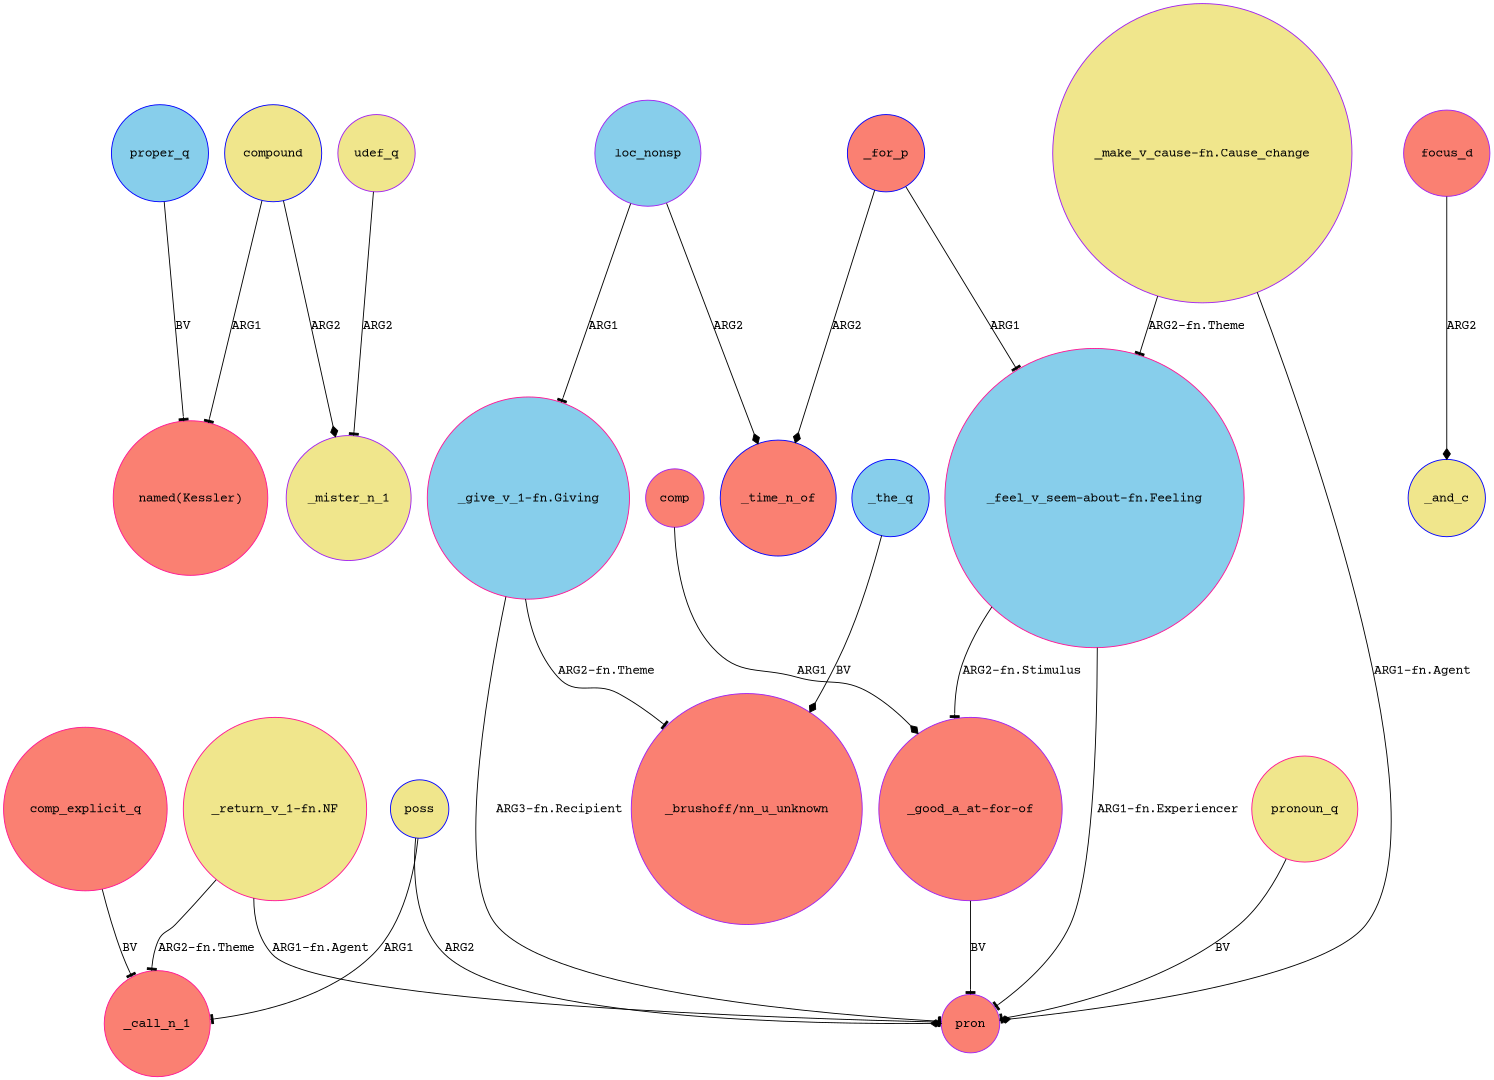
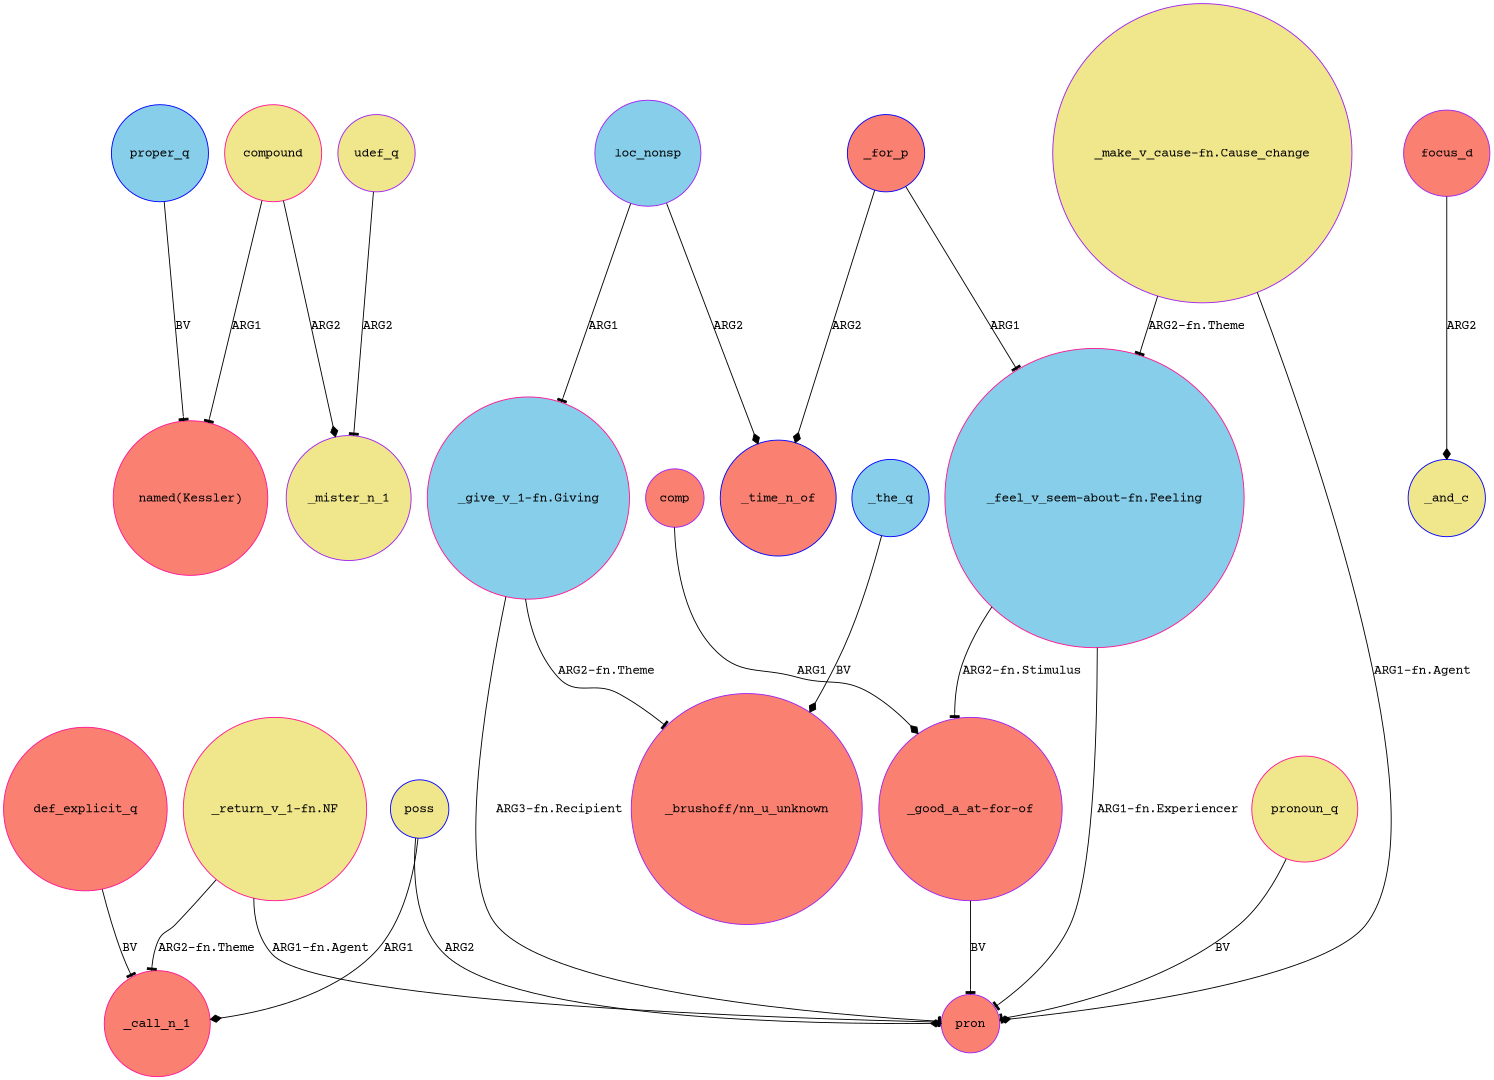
node "compound": color blue -> deeppink
node "comp_explicit_q": label "comp_explicit_q" -> "def_explicit_q"
edge "poss" -> "_call_n_1": arrowhead tee -> diamond
